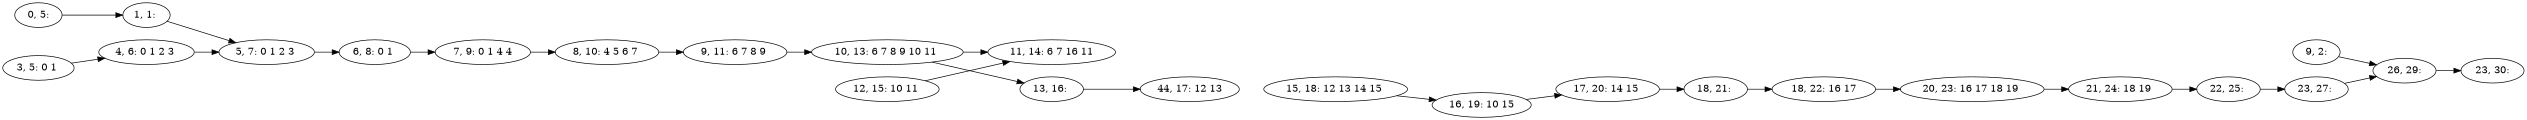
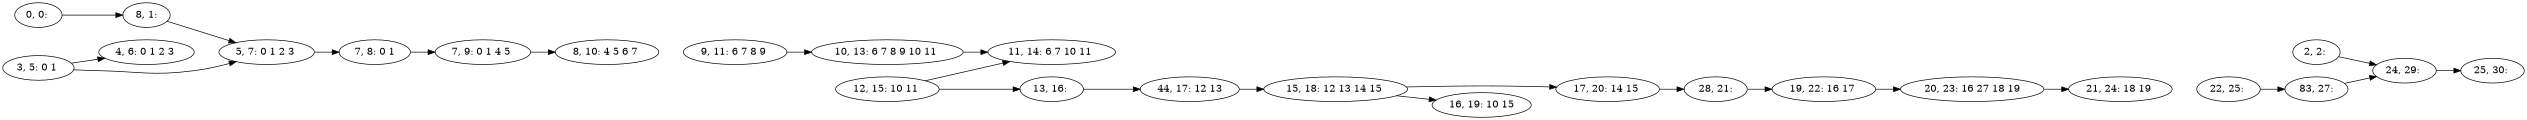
node "0, 5:": label "0, 5:" -> "0, 0:"
node "1, 1:": label "1, 1:" -> "8, 1:"
edge "4, 6: 0 1 2 3" -> "5, 7: 0 1 2 3": now "3, 5: 0 1" -> "5, 7: 0 1 2 3"
node "6, 8: 0 1": label "6, 8: 0 1" -> "7, 8: 0 1"
node "7, 9: 0 1 4 4": label "7, 9: 0 1 4 4" -> "7, 9: 0 1 4 5"
edge "8, 10: 4 5 6 7" -> "9, 11: 6 7 8 9": removed
node "11, 14: 6 7 16 11": label "11, 14: 6 7 16 11" -> "11, 14: 6 7 10 11"
node "9, 2:": label "9, 2:" -> "2, 2:"
node "26, 29:": label "26, 29:" -> "24, 29:"
node "23, 30:": label "23, 30:" -> "25, 30:"
edge "10, 13: 6 7 8 9 10 11" -> "13, 16:": now "12, 15: 10 11" -> "13, 16:"
edge "44, 17: 12 13" -> "15, 18: 12 13 14 15": added
node "18, 21:": label "18, 21:" -> "28, 21:"
node "18, 22: 16 17": label "18, 22: 16 17" -> "19, 22: 16 17"
node "20, 23: 16 17 18 19": label "20, 23: 16 17 18 19" -> "20, 23: 16 27 18 19"
edge "21, 24: 18 19" -> "22, 25:": removed
node "23, 27:": label "23, 27:" -> "83, 27:"
edge "16, 19: 10 15" -> "17, 20: 14 15": now "15, 18: 12 13 14 15" -> "17, 20: 14 15"
